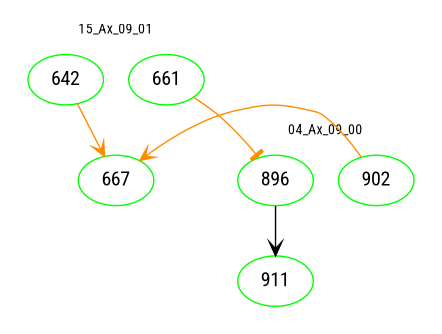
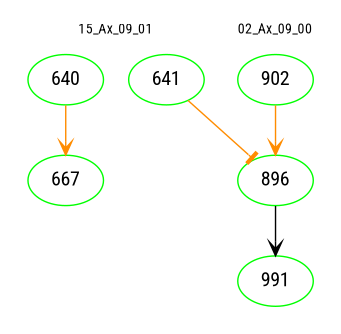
node "642": label "642" -> "640"
node "661": label "661" -> "641"
edge "902" -> "667": now "902" -> "896"
cluster "04_Ax_09_00": label "04_Ax_09_00" -> "02_Ax_09_00"
node "911": label "911" -> "991"
